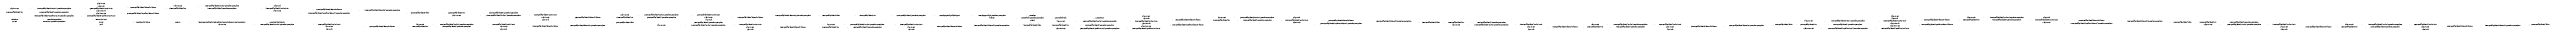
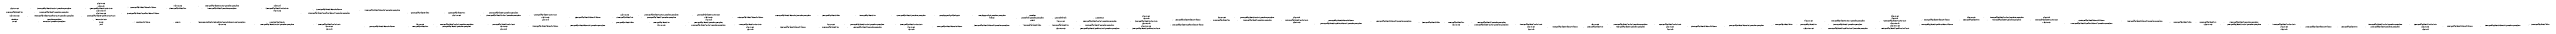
node "148 layer4.0.shortcut.0.weight": added
node "27 ResNet/Sequential[layer1]/BasicBlock[0]/relu_1": added
node "123 layer3.1.conv2.weight": removed
